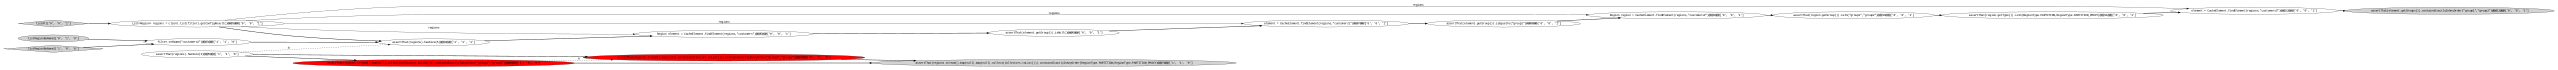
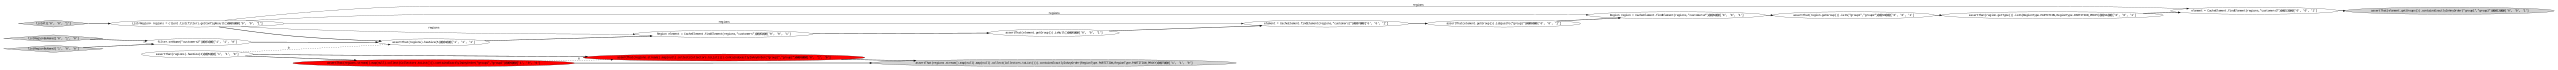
node "listRegionByName2['0', '1', '0']": shape ellipse -> diamond
